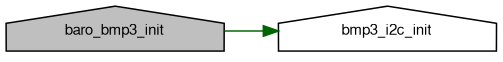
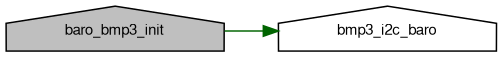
node "bmp3_i2c_init": label "bmp3_i2c_init" -> "bmp3_i2c_baro"
